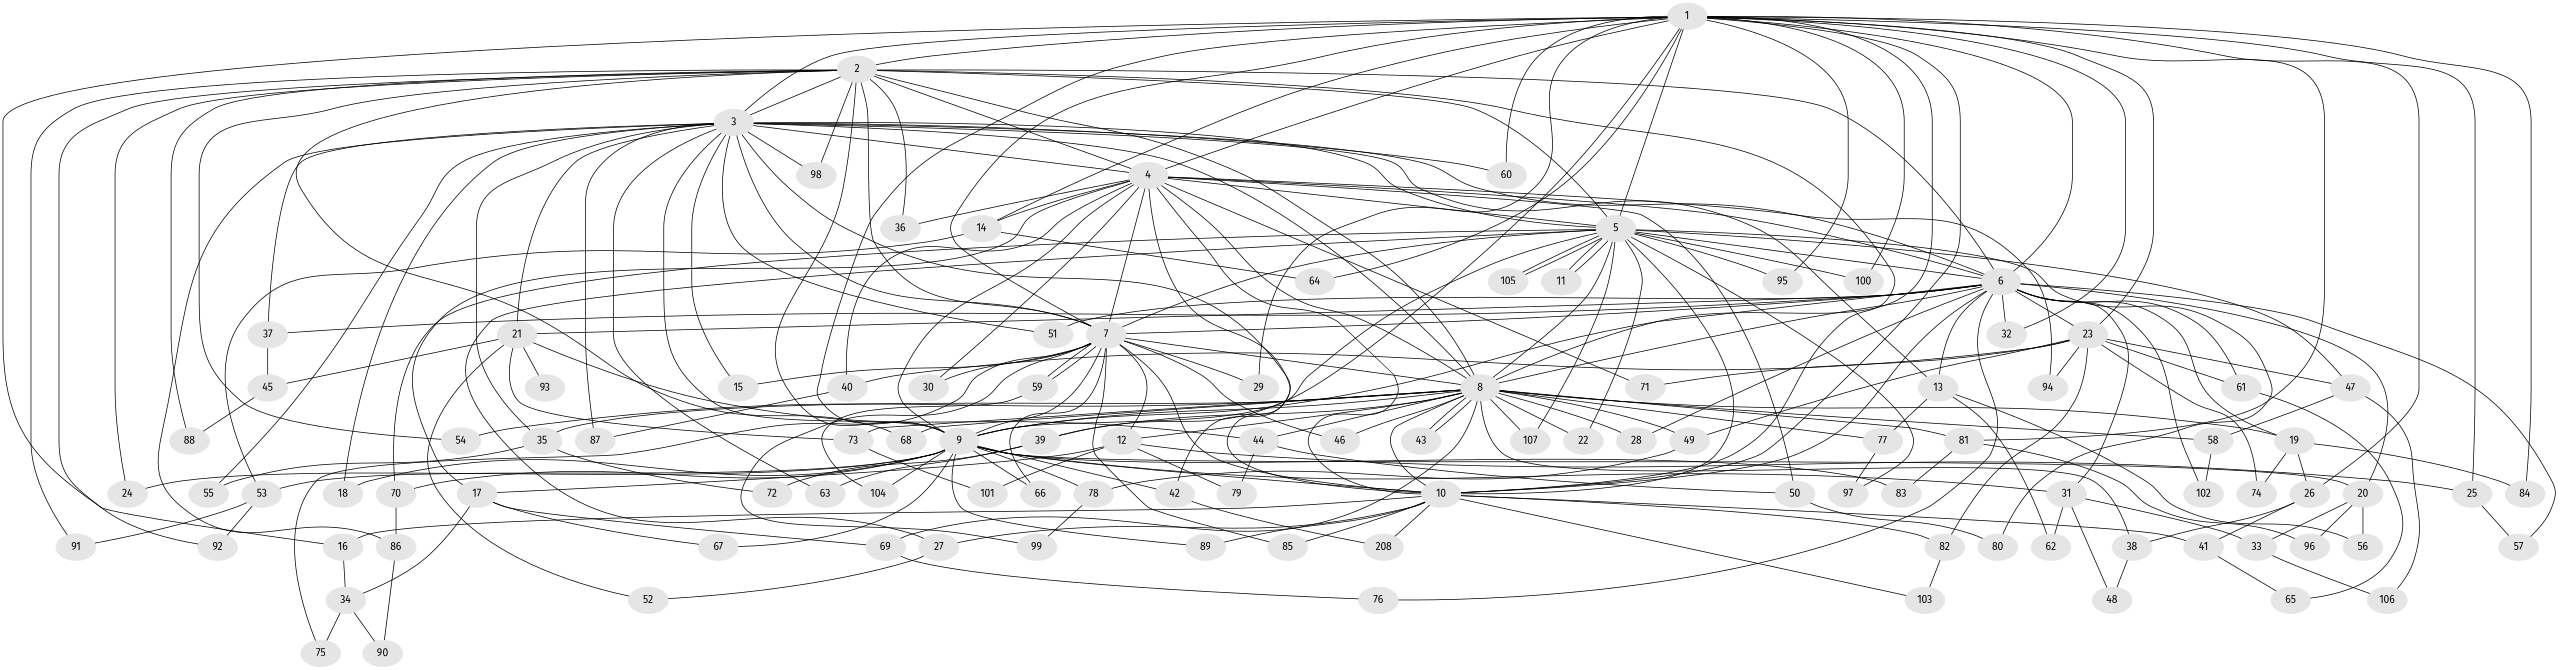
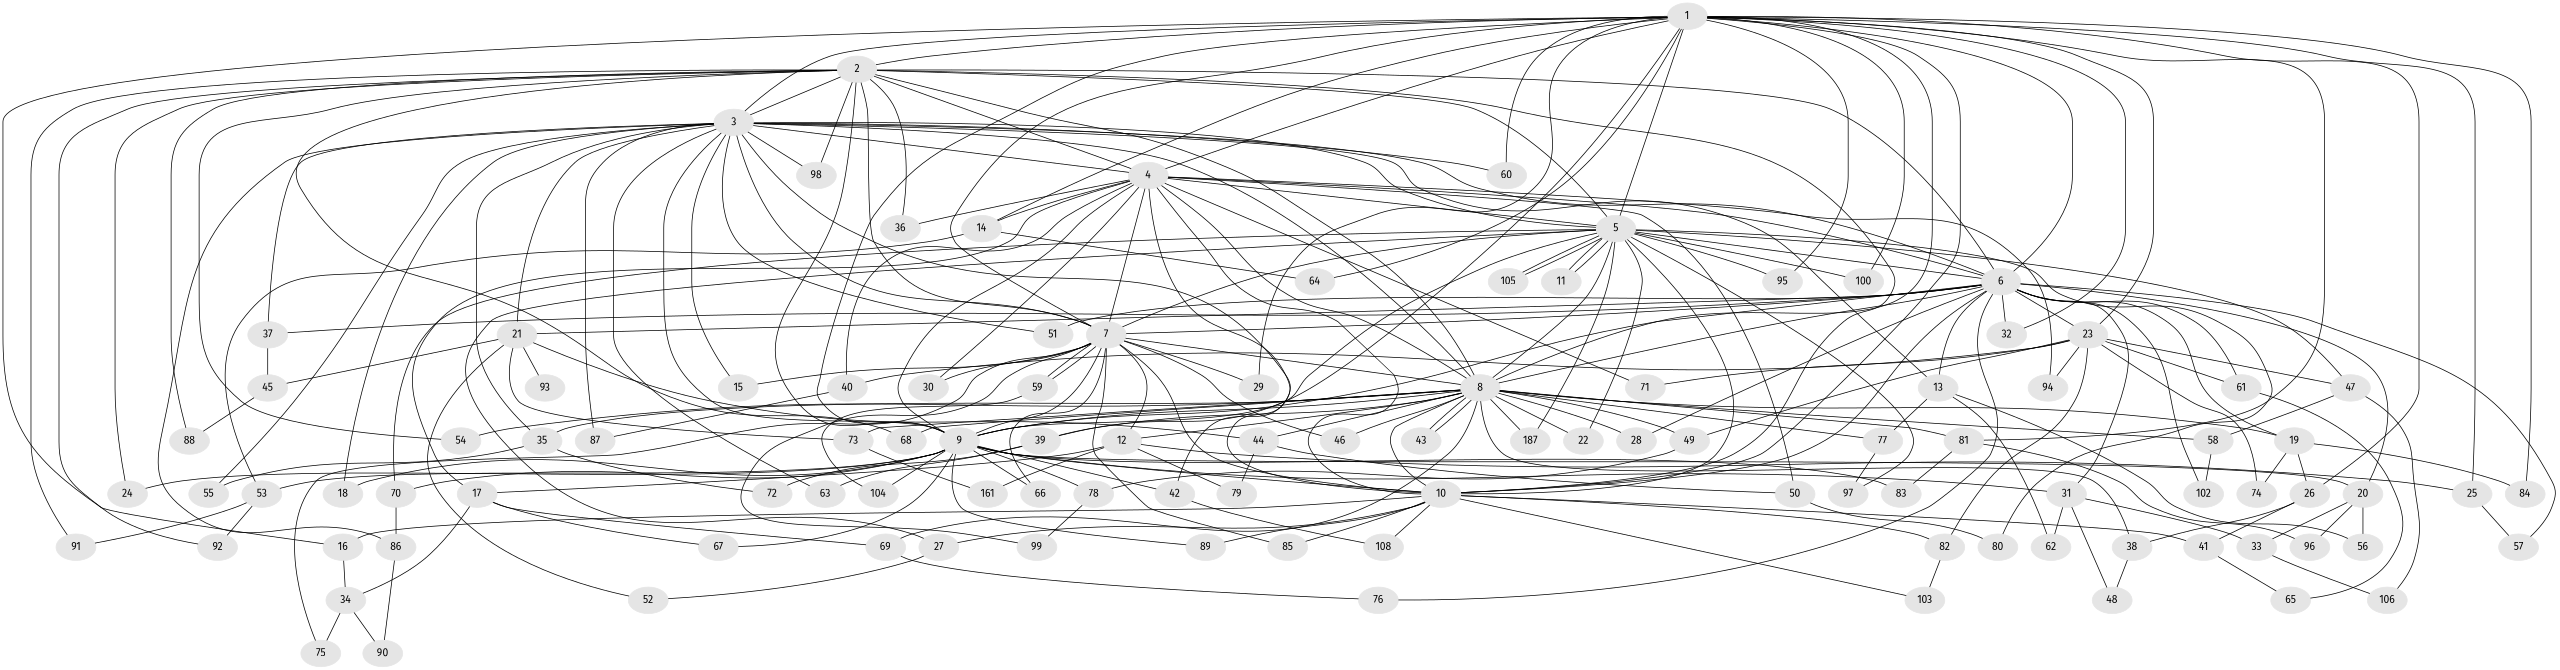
node "107": label "107" -> "187"
node "101": label "101" -> "161"
node "208": label "208" -> "108"
